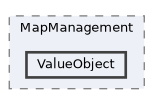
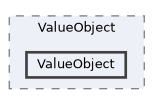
cluster "MapManagement": label "MapManagement" -> "ValueObject"
